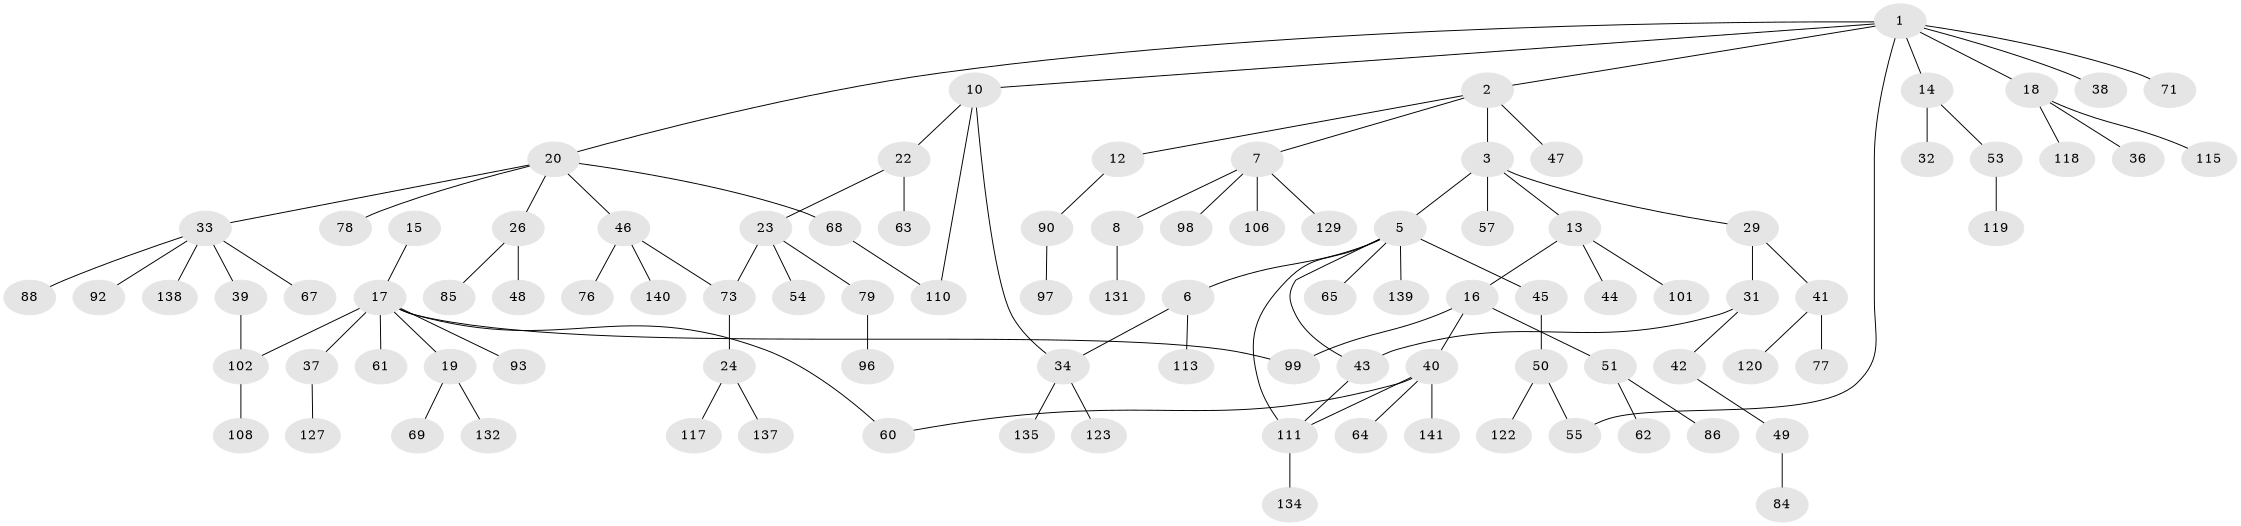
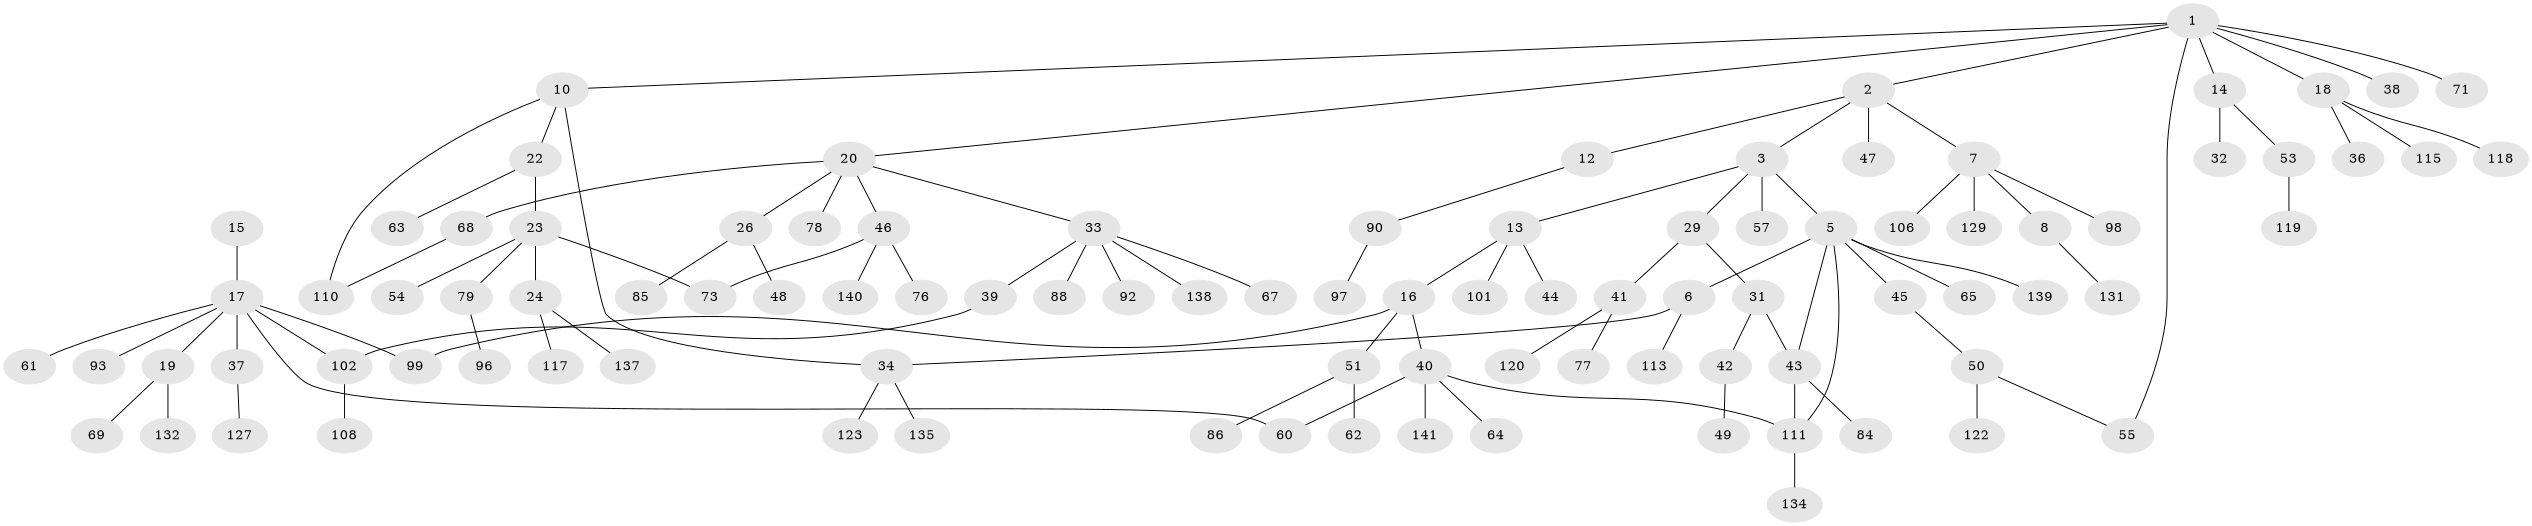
edge "73" -- "24": now "23" -- "24"
edge "49" -- "84": now "43" -- "84"
